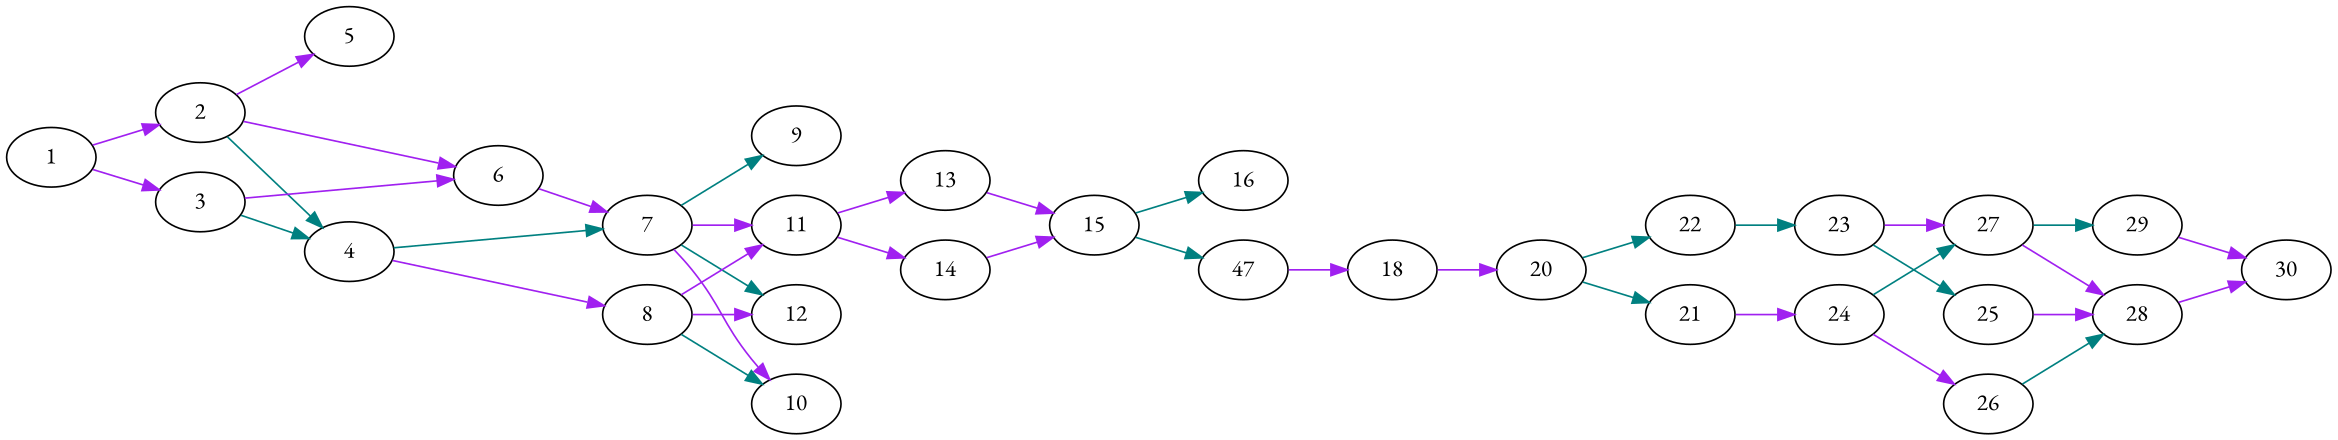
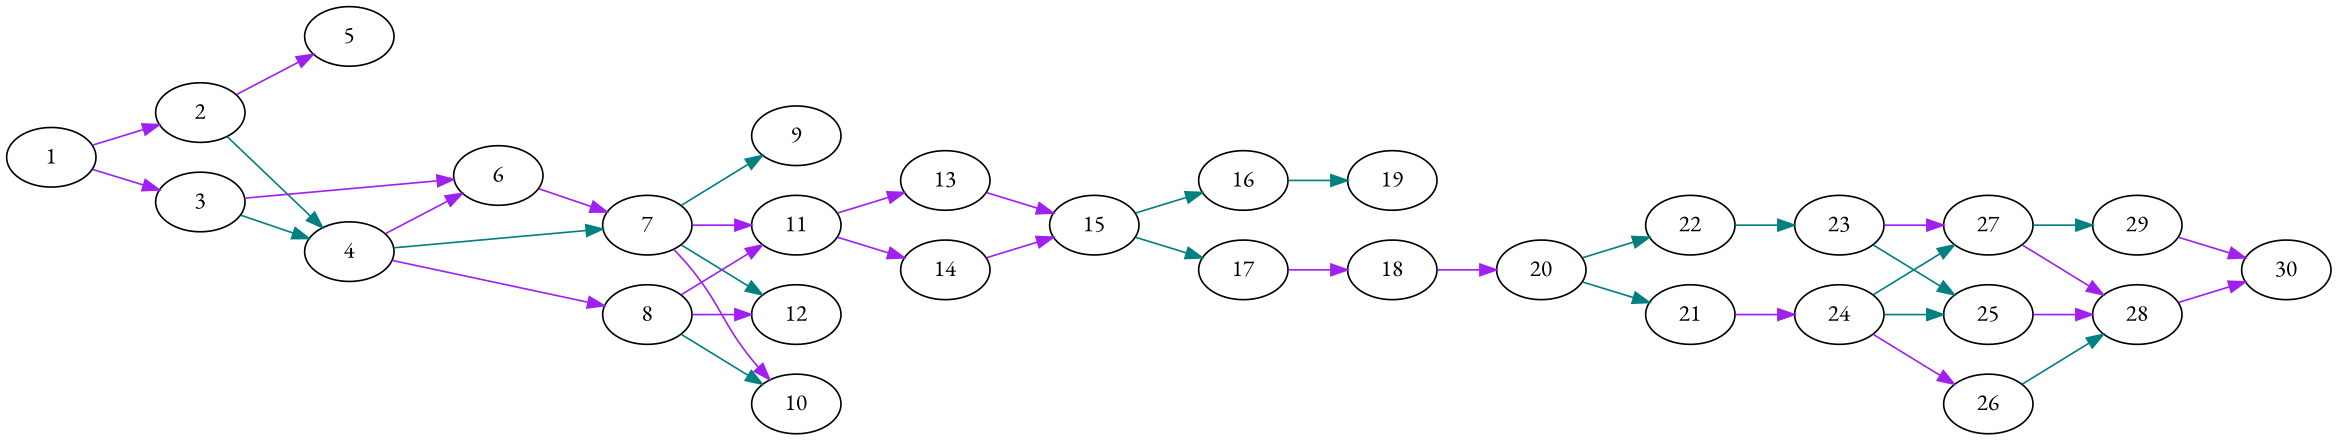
edge "2" -> "6": now "4" -> "6"
node "19": added
node "47": label "47" -> "17"
edge "24" -> "25": added
